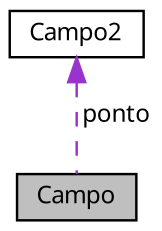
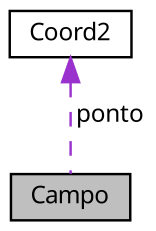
node "Campo2": label "Campo2" -> "Coord2"
